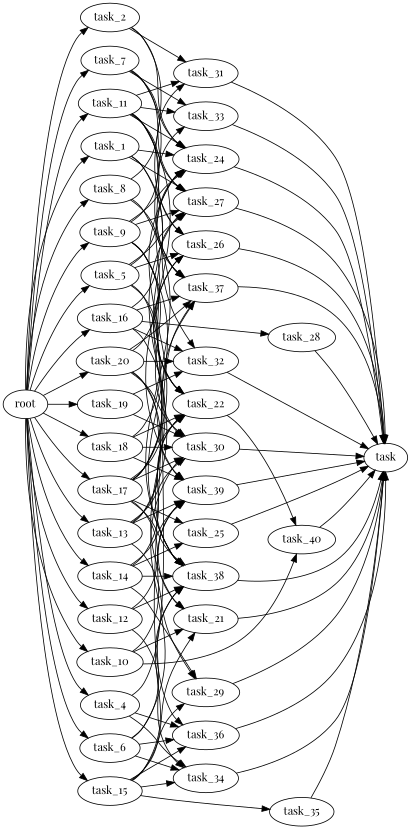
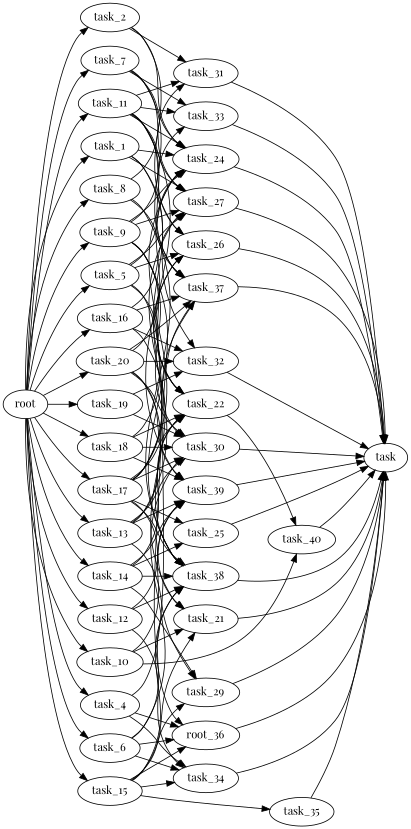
node "task_28": removed
node "task_36": label "task_36" -> "root_36"
